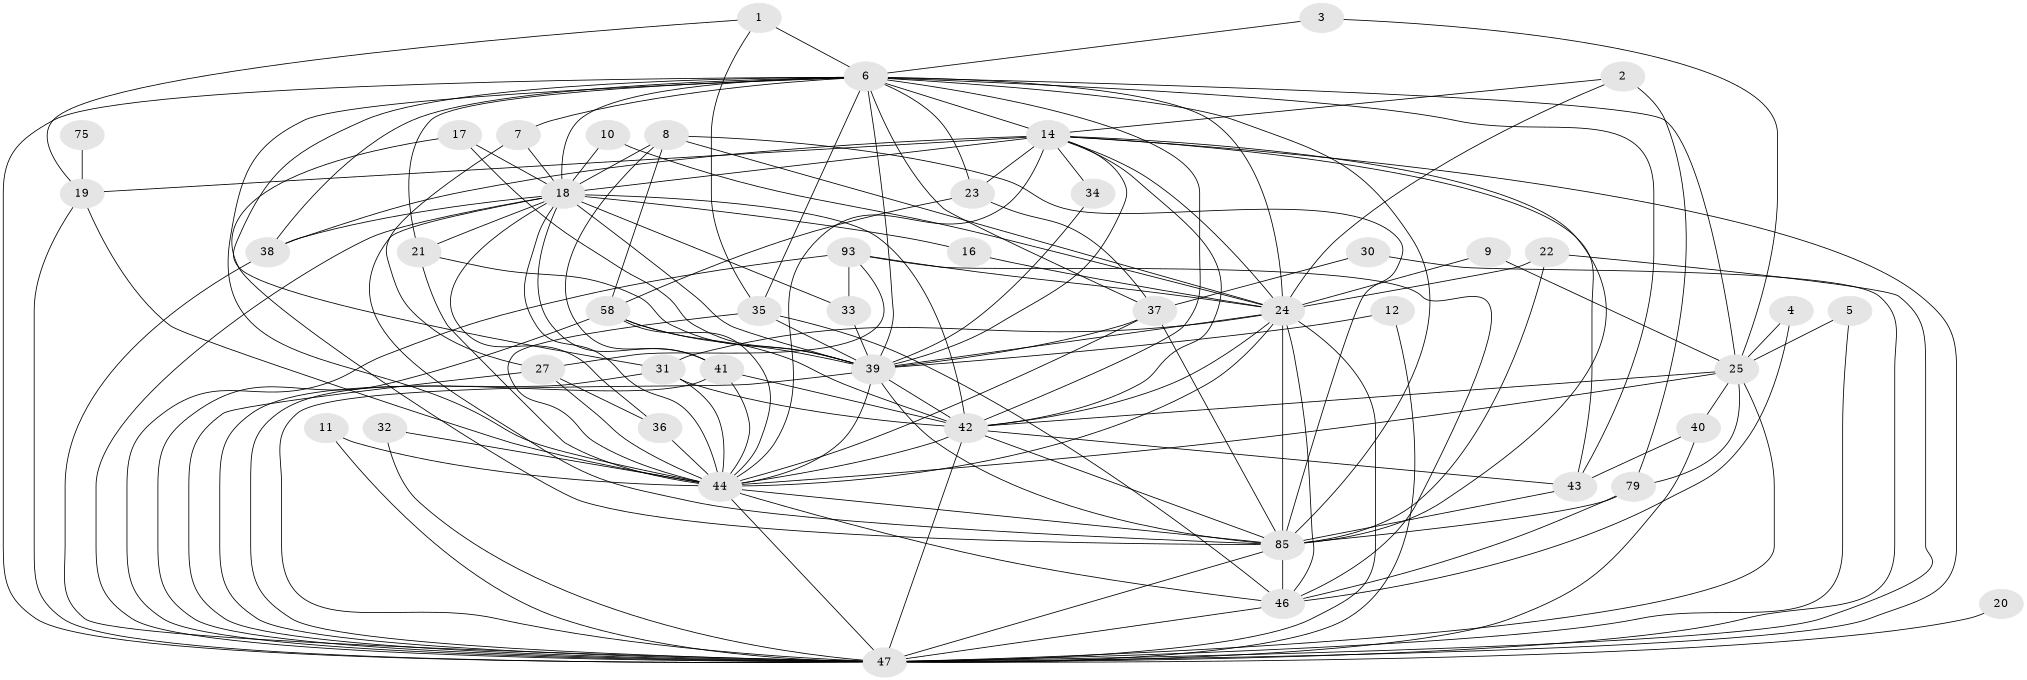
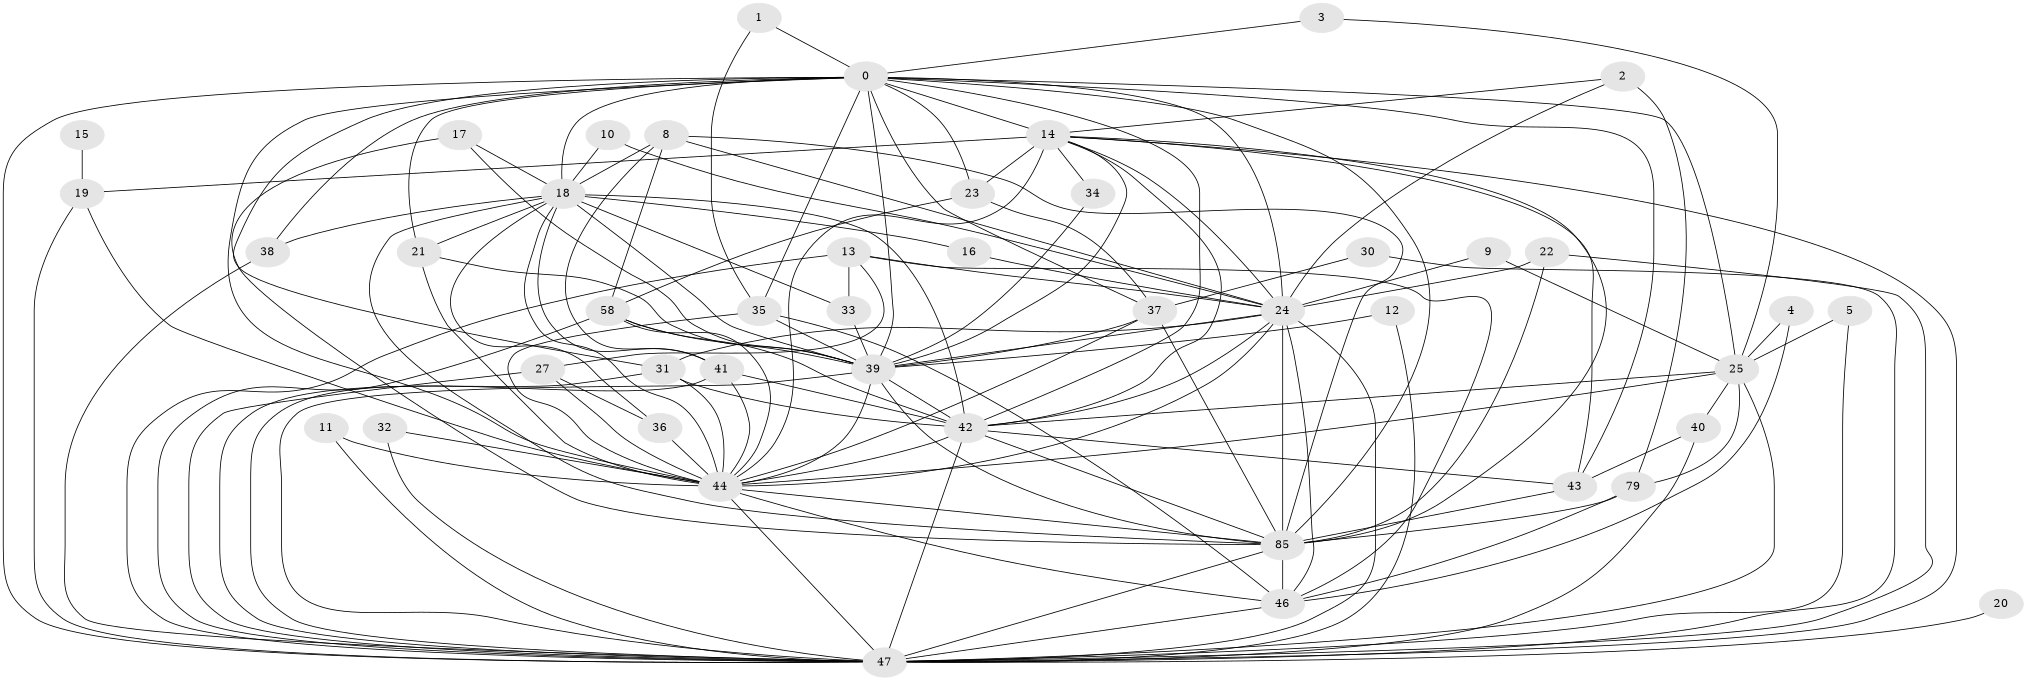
edge "1" -- "19": removed
node "6": label "6" -> "0"
node "75": label "75" -> "15"
node "7": removed
edge "14" -- "18": removed
edge "14" -- "38": removed
node "93": label "93" -> "13"
edge "18" -- "47": removed
